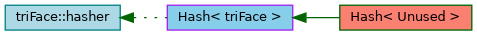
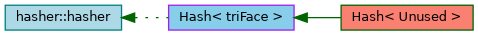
node "triFace::hasher": label "triFace::hasher" -> "hasher::hasher"
